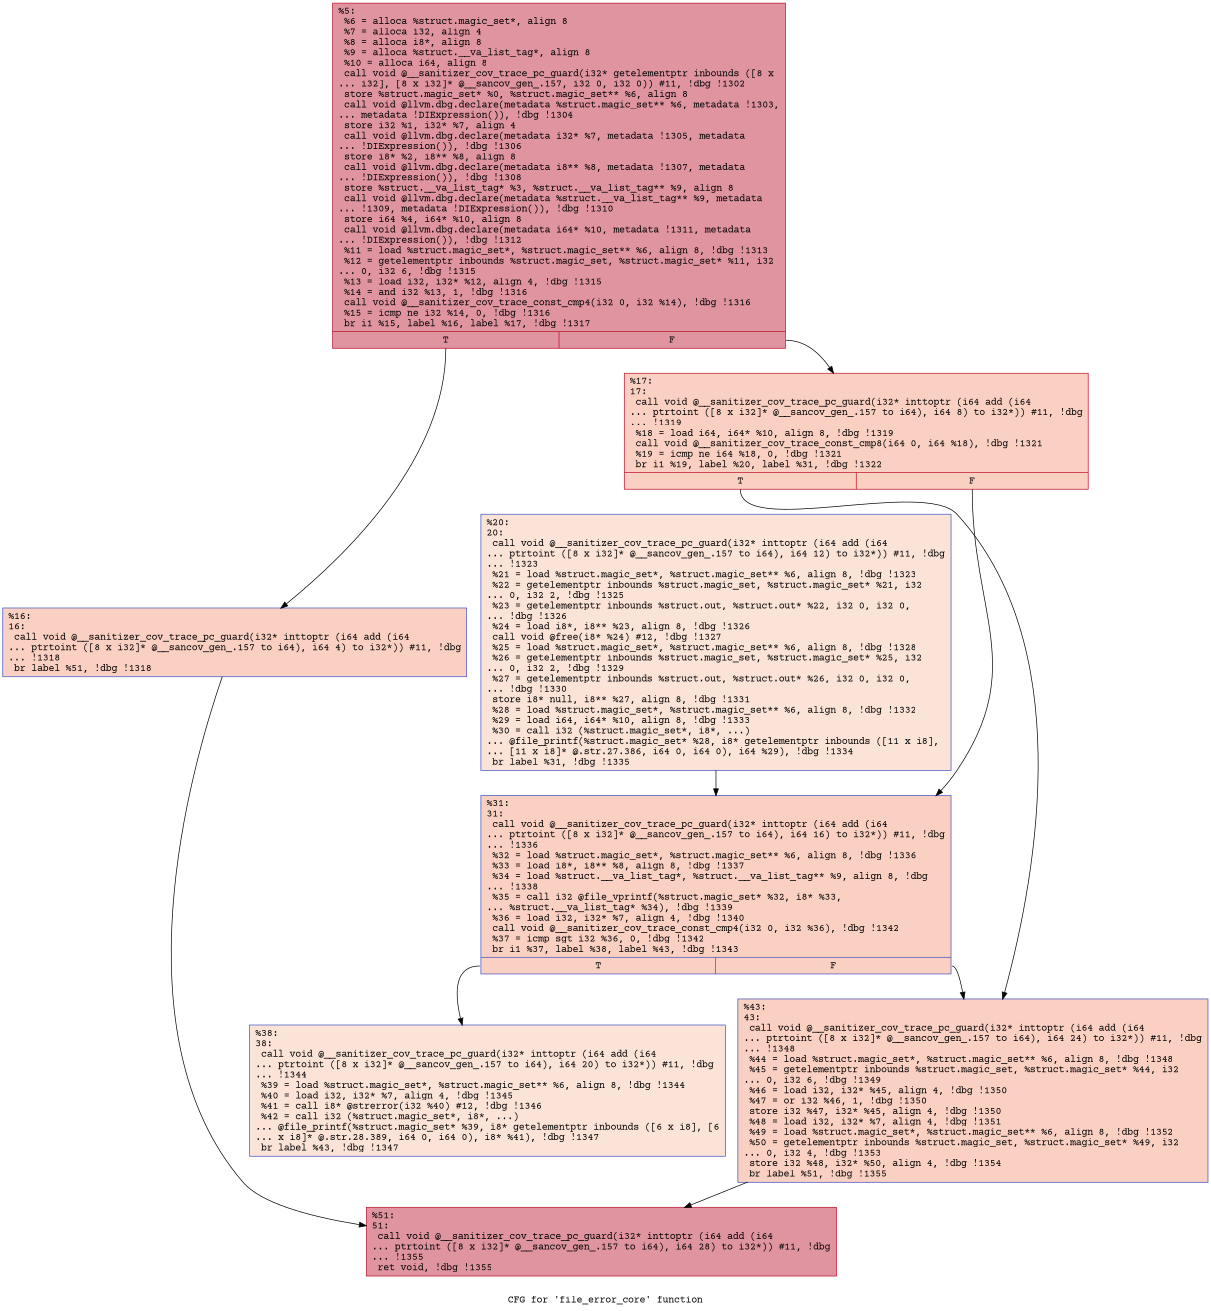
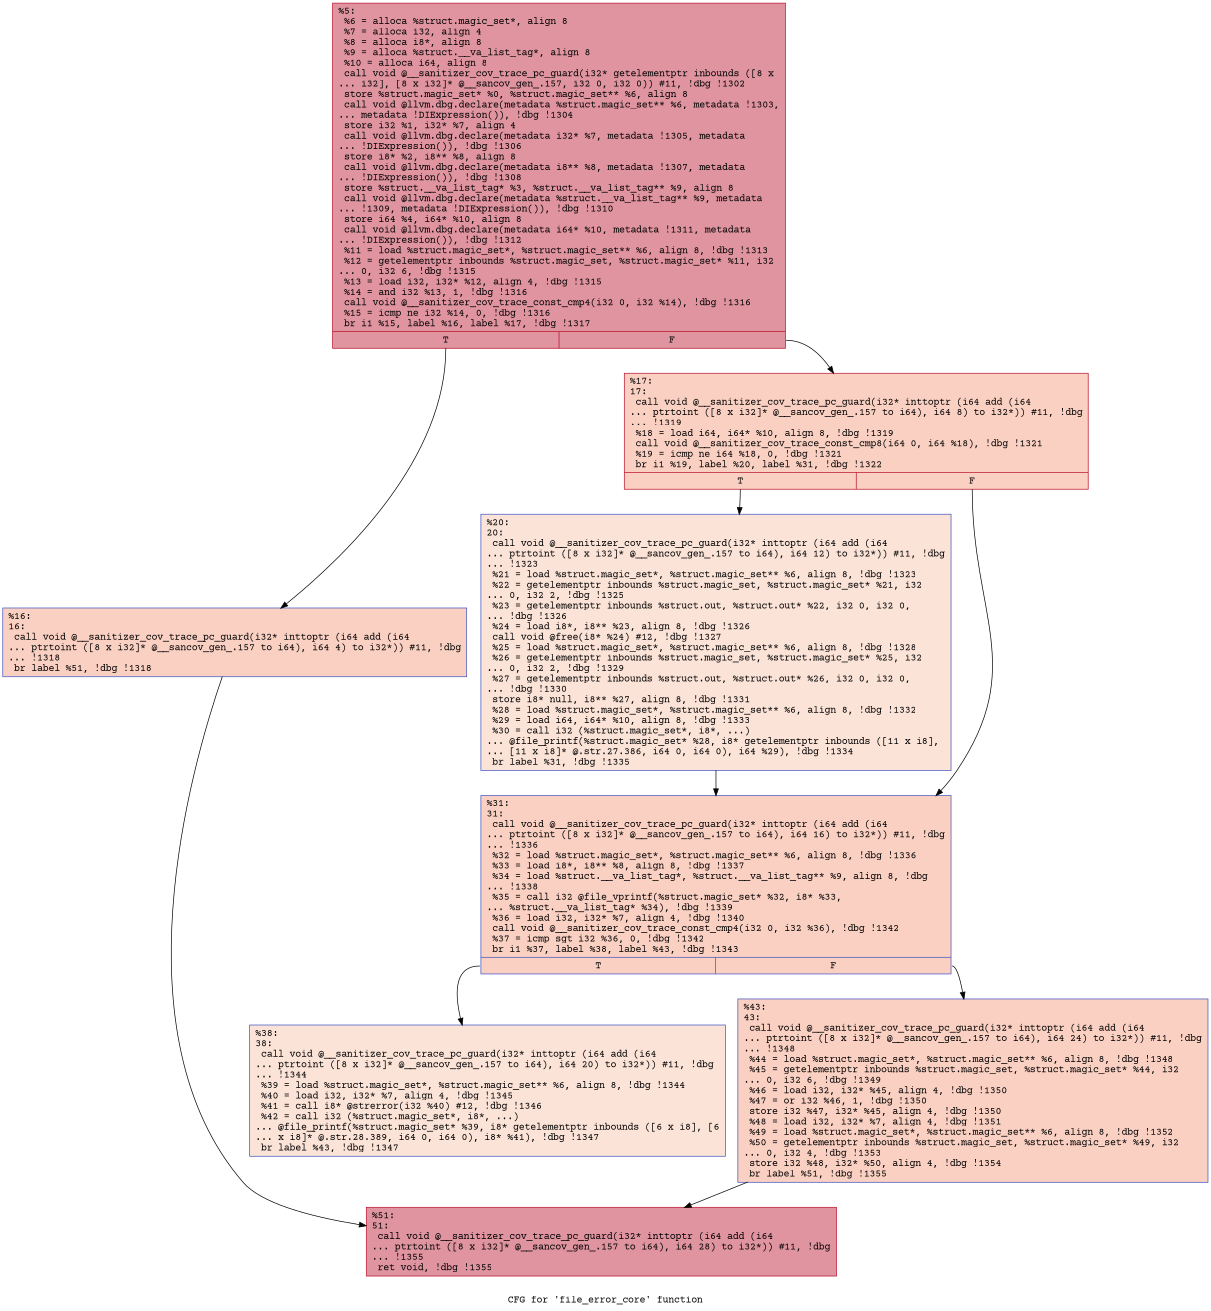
edge "%17:" -> "%43:": now "%17:" -> "%20:"
